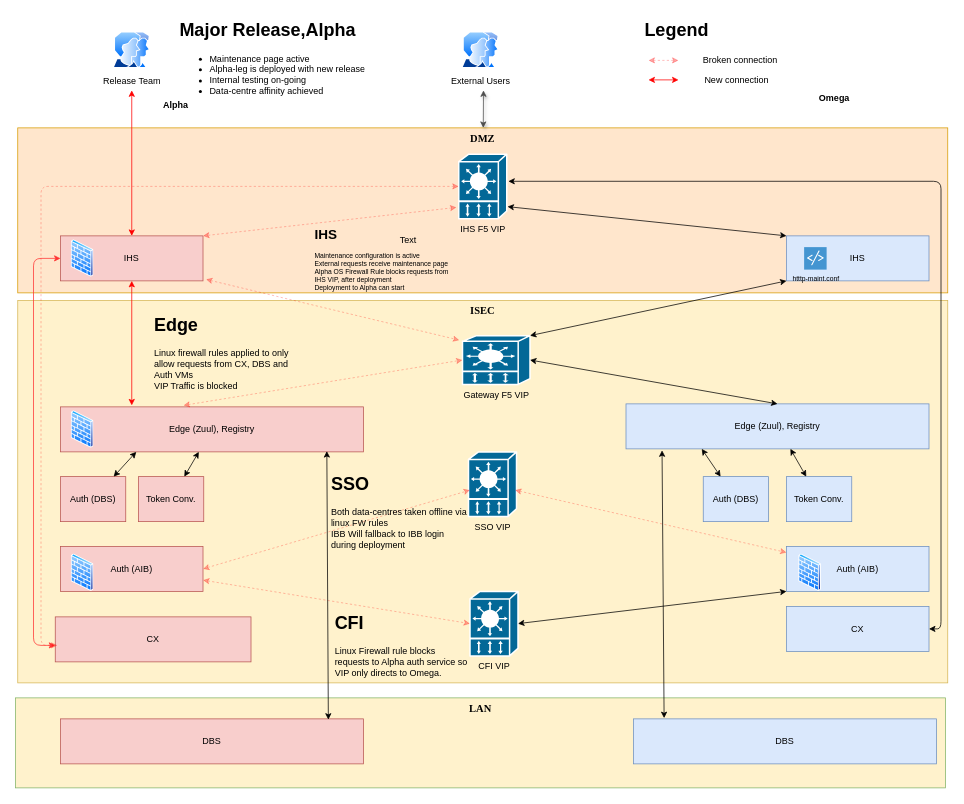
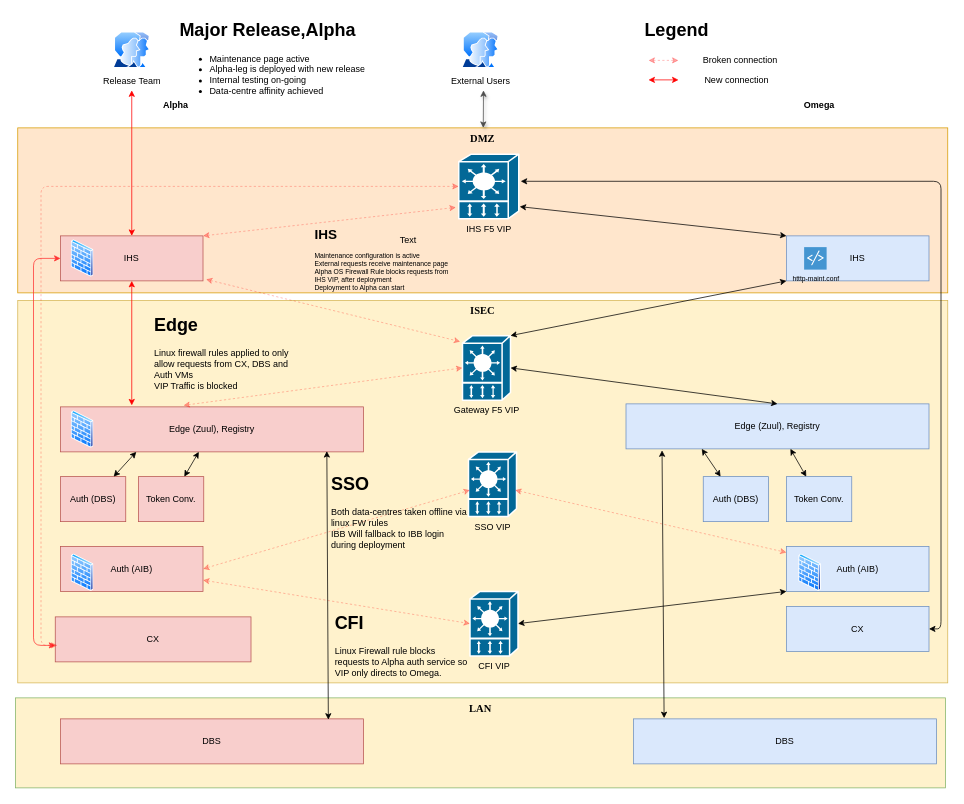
node "Omega": moved (834, 98) -> (819, 105)
node "IHS F5 VIP": size 48x65 -> 60x65
node "Gateway F5 VIP": size 68x49 -> 48x65
